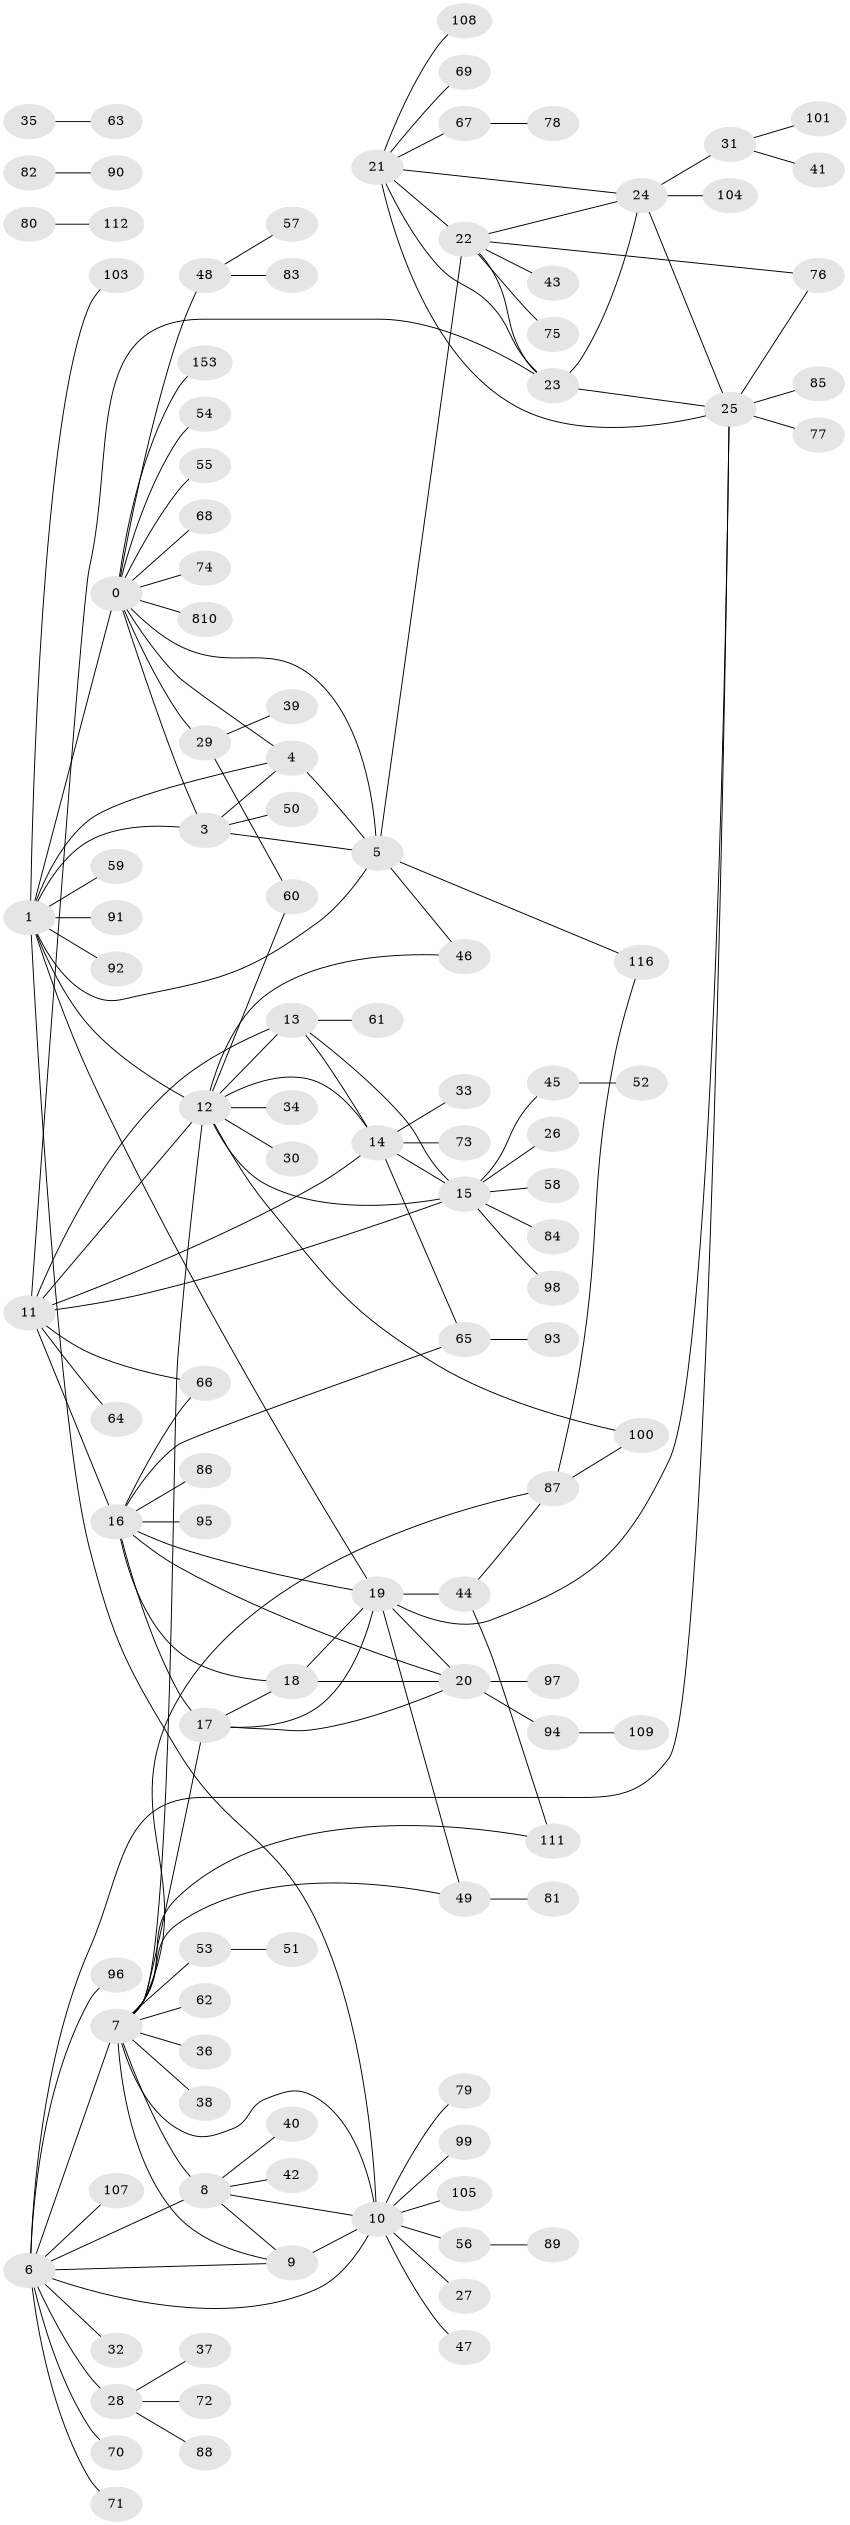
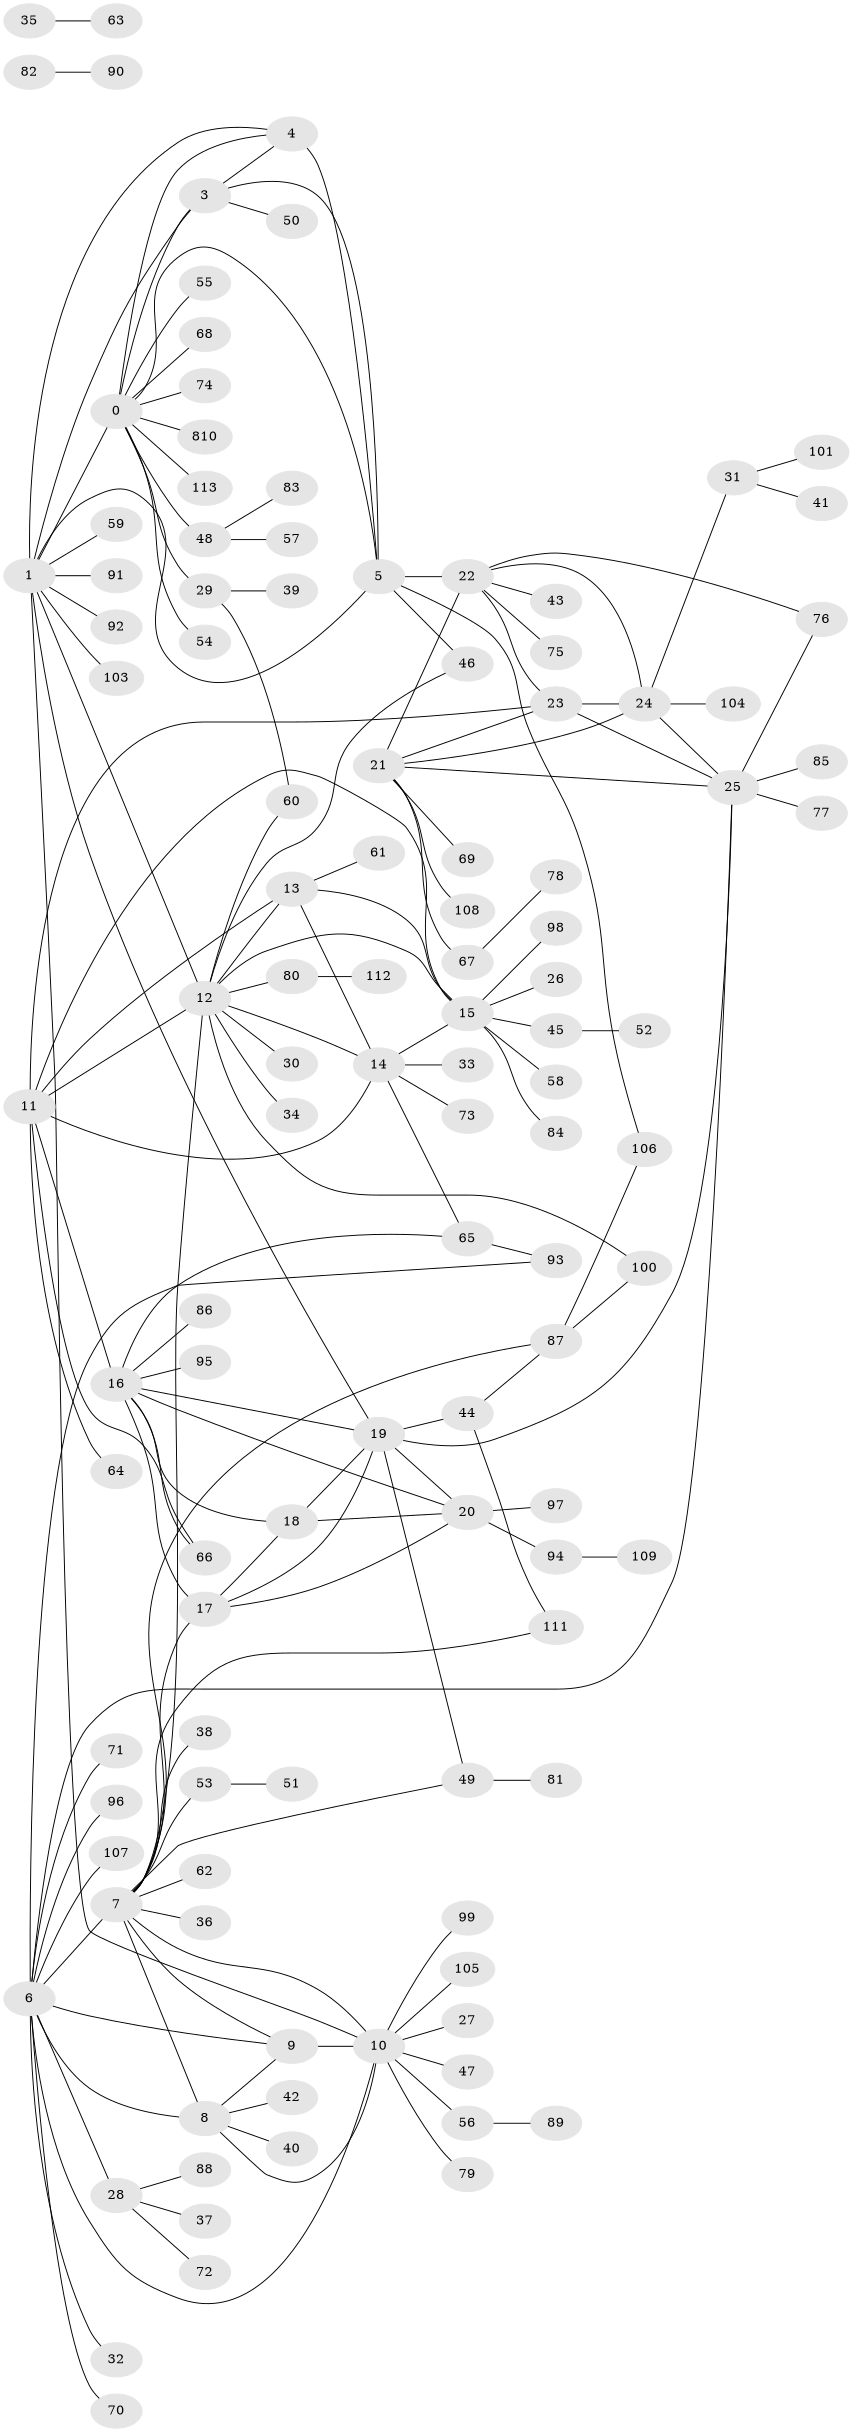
node "153": label "153" -> "113"
node "116": label "116" -> "106"
edge "80" -- "12": added
edge "93" -- "6": added
